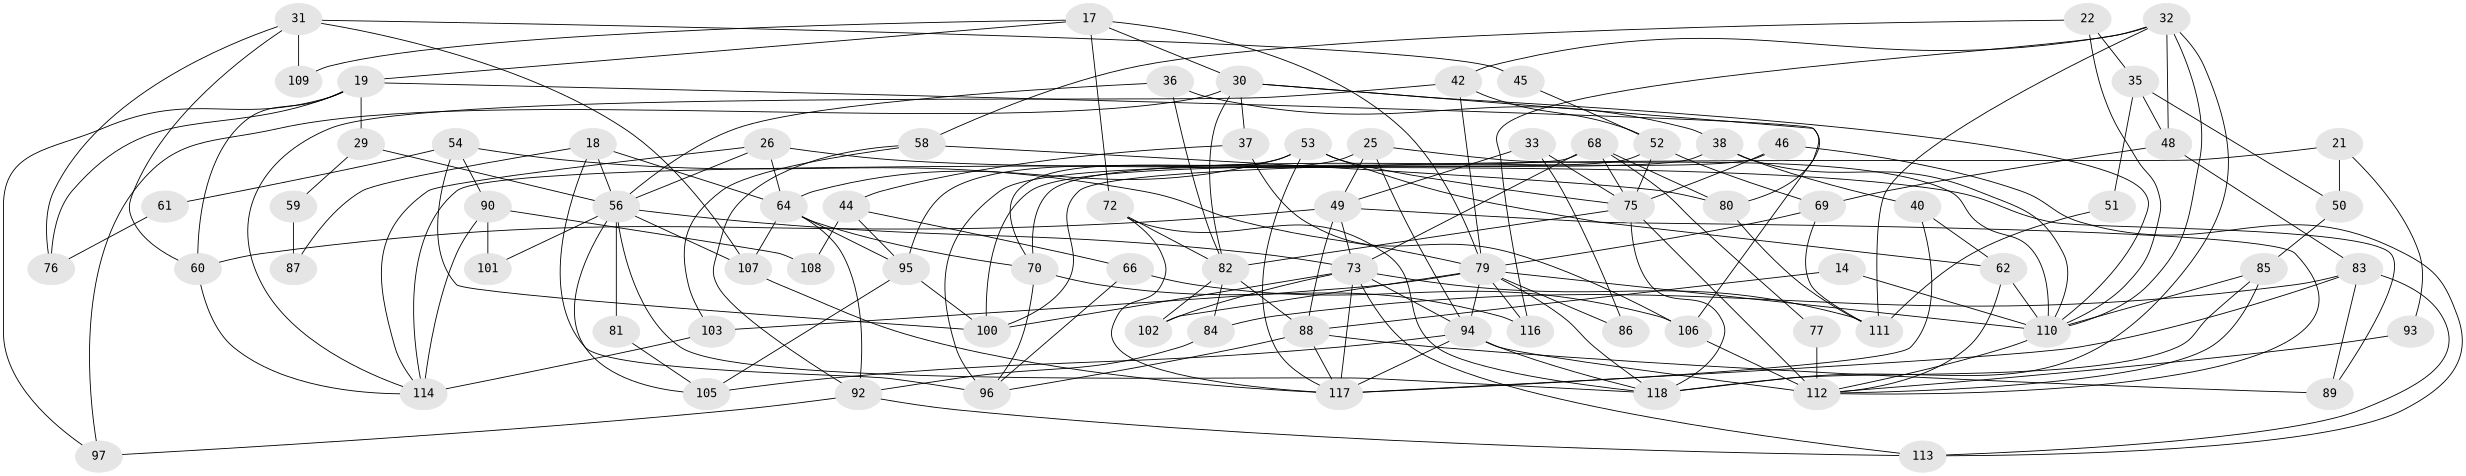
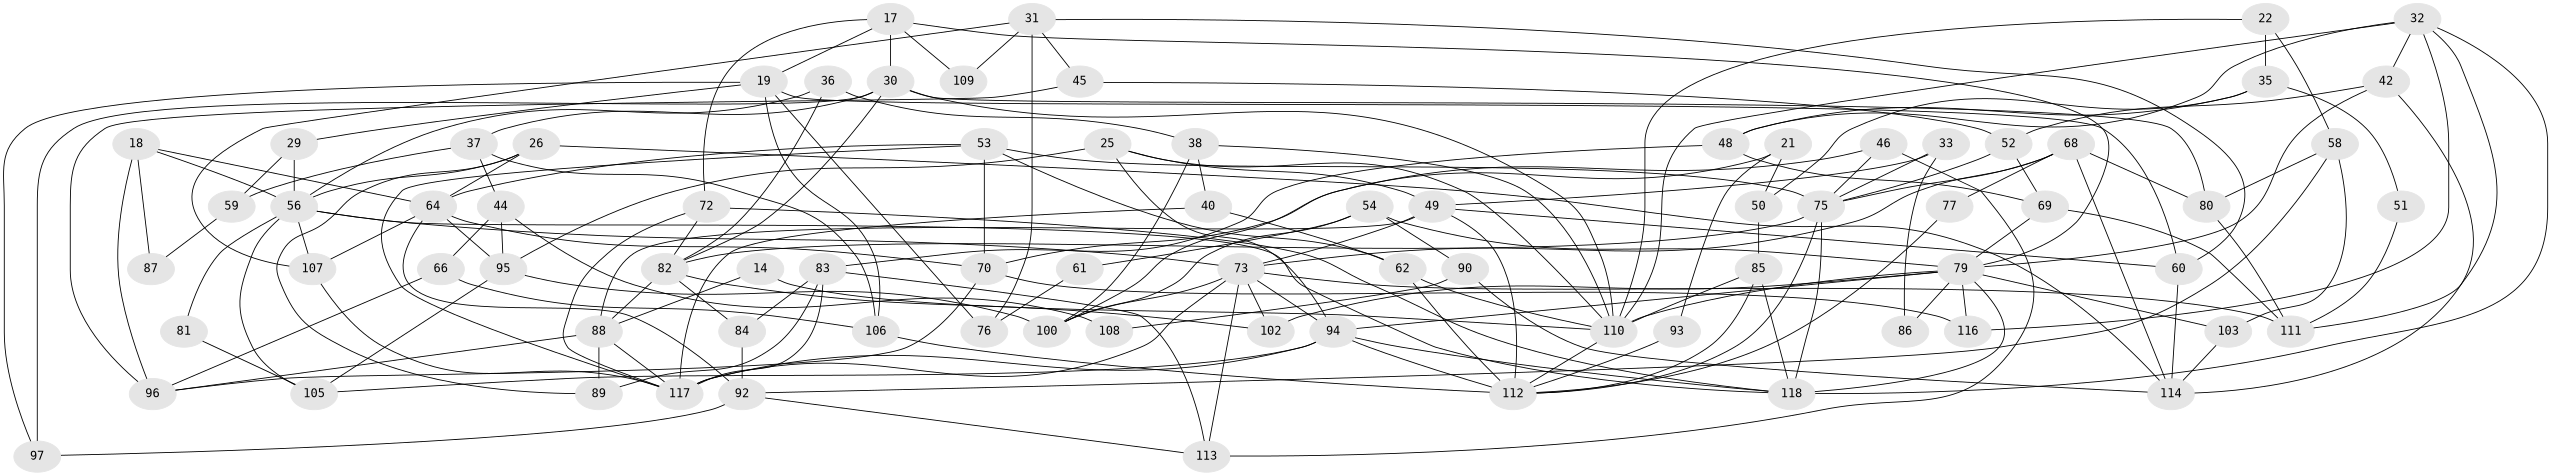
edge "37" -- "59": added
edge "52" -- "96": now "45" -- "96"
node "101": removed
